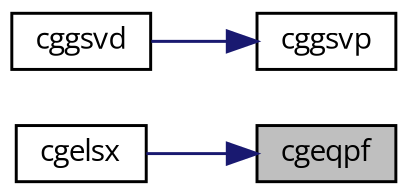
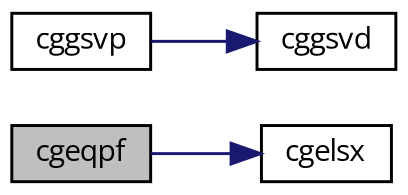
edge "cggsvd" -> "cggsvp": reversed
edge "cgelsx" -> "cgeqpf": reversed
